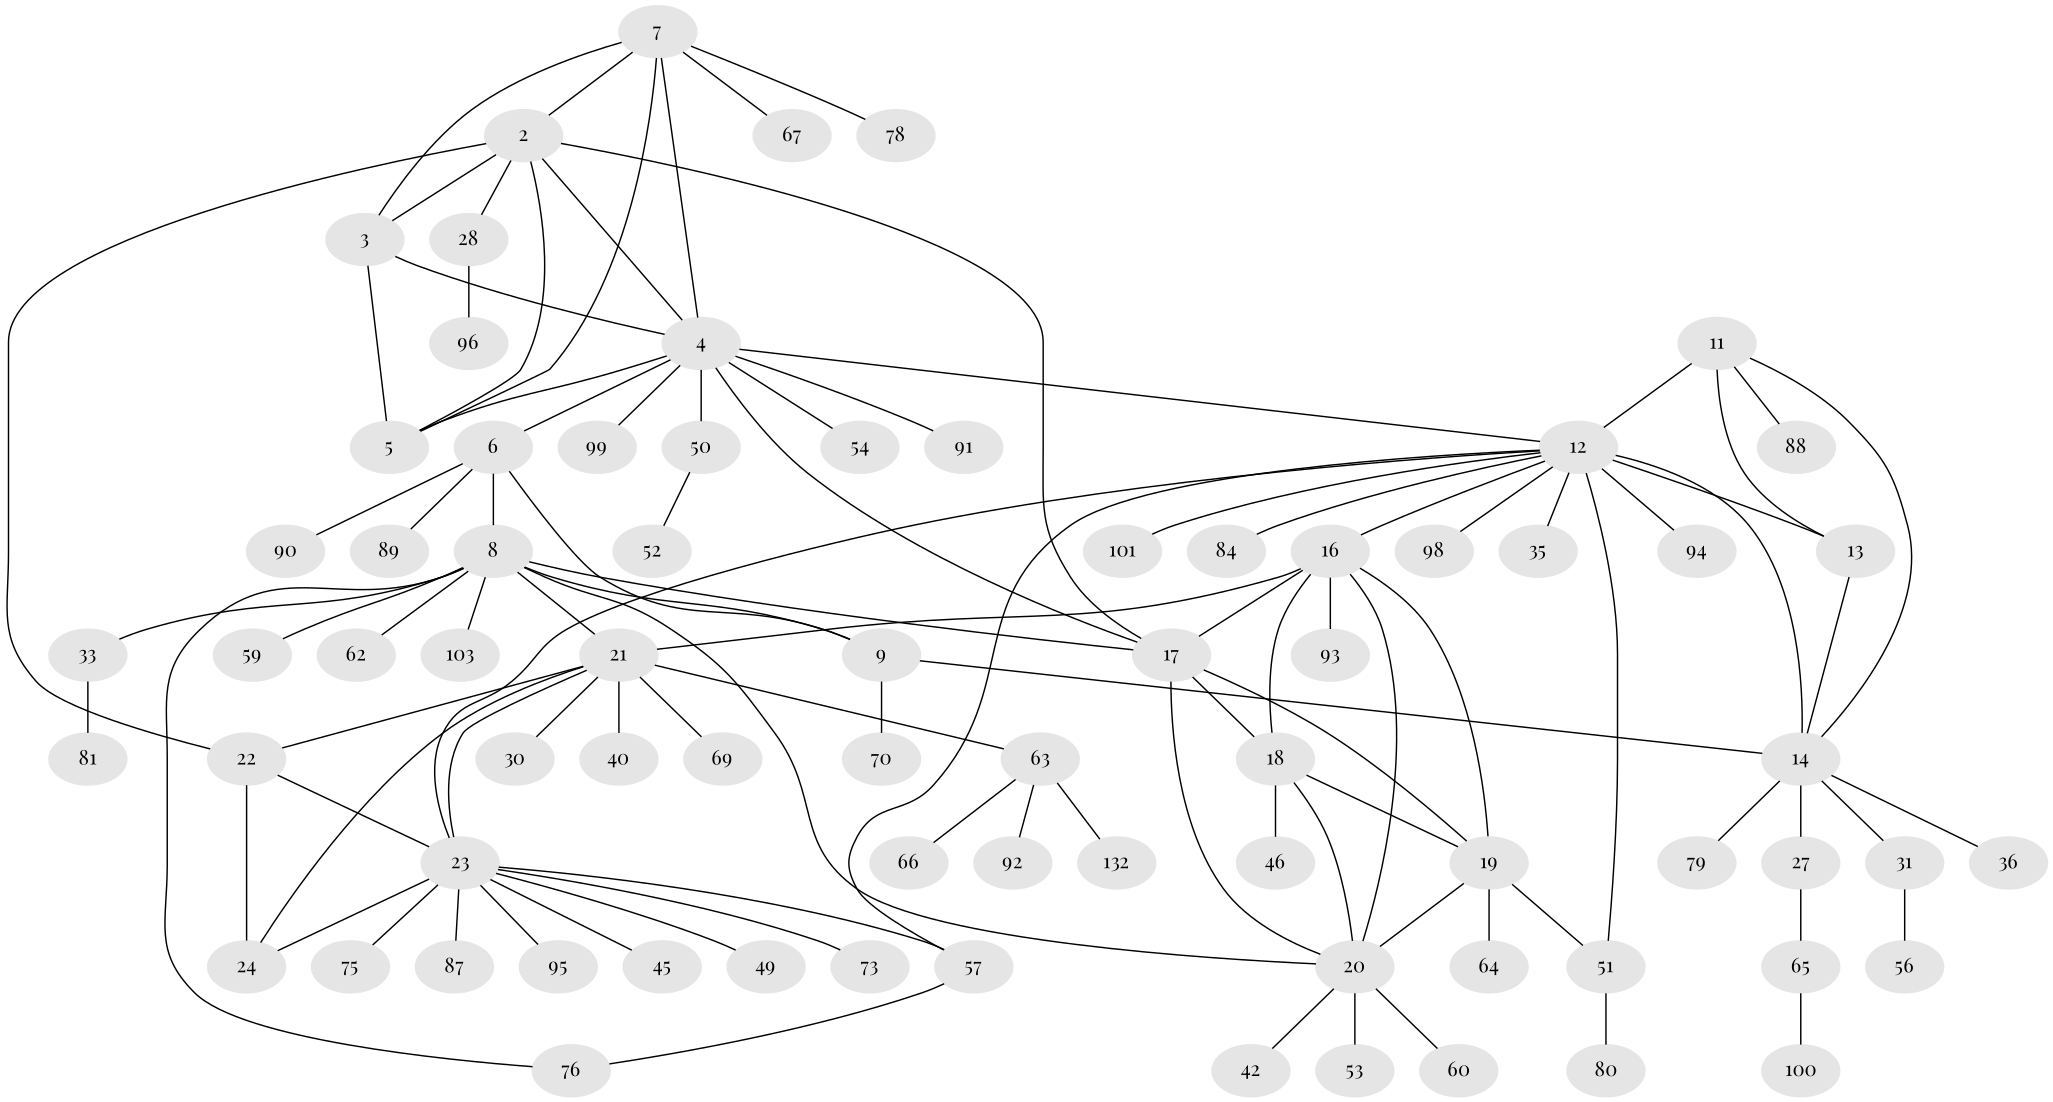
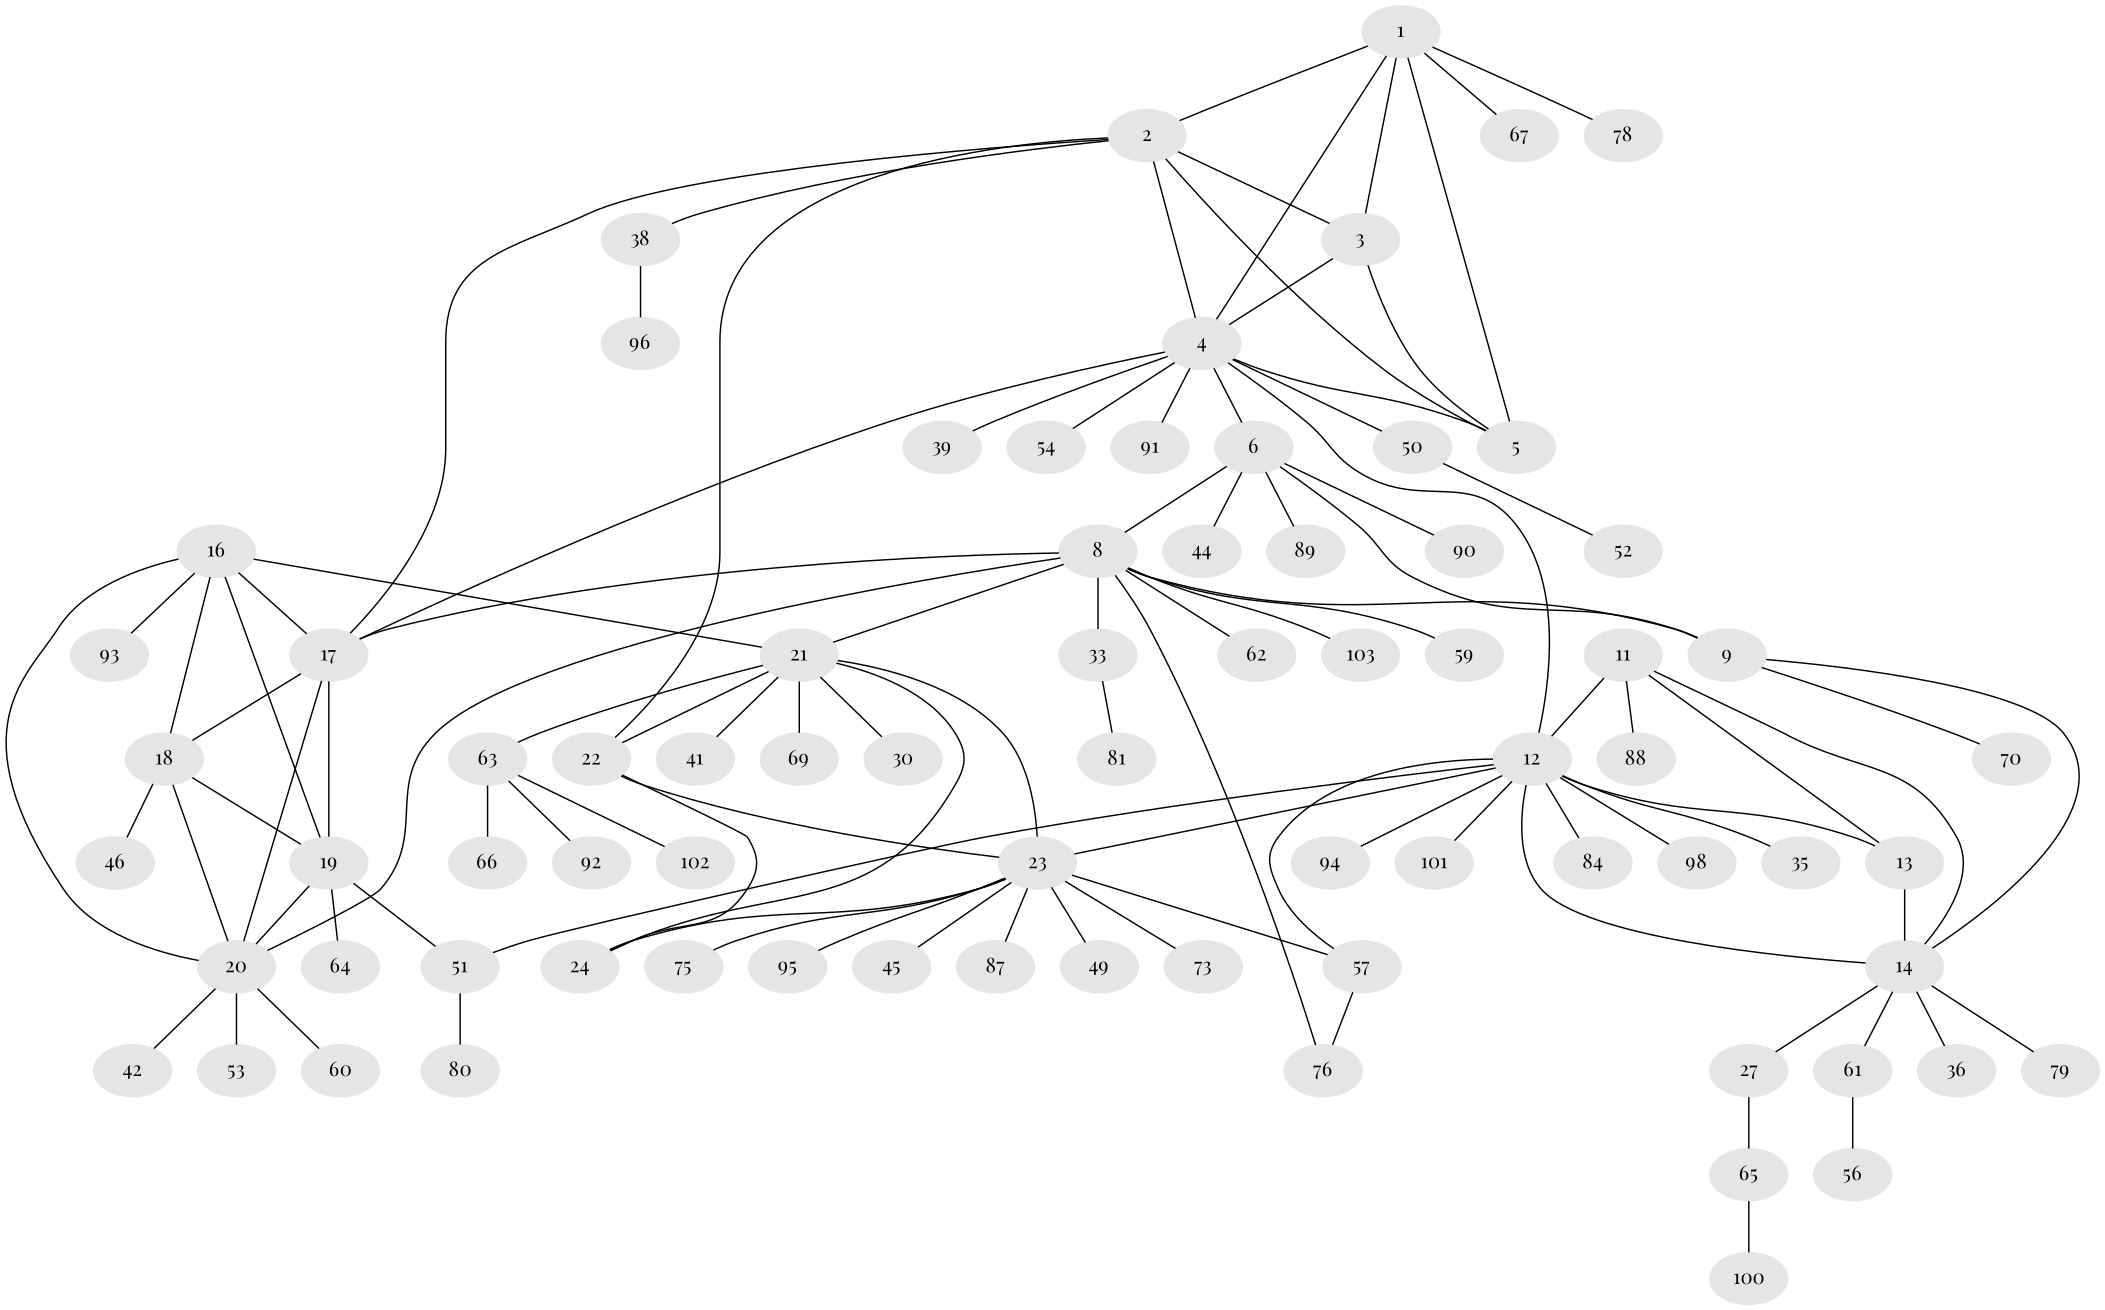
node "7": label "7" -> "1"
node "28": label "28" -> "38"
node "99": label "99" -> "39"
edge "12" -- "16": removed
node "44": added
node "40": label "40" -> "41"
node "132": label "132" -> "102"
node "31": label "31" -> "61"
